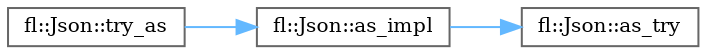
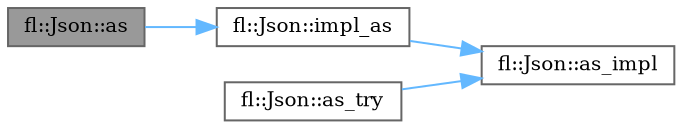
node "fl::Json::as": added
node "fl::Json::try_as": label "fl::Json::try_as" -> "fl::Json::impl_as"
edge "fl::Json::as_impl" -> "fl::Json::as_try": reversed
